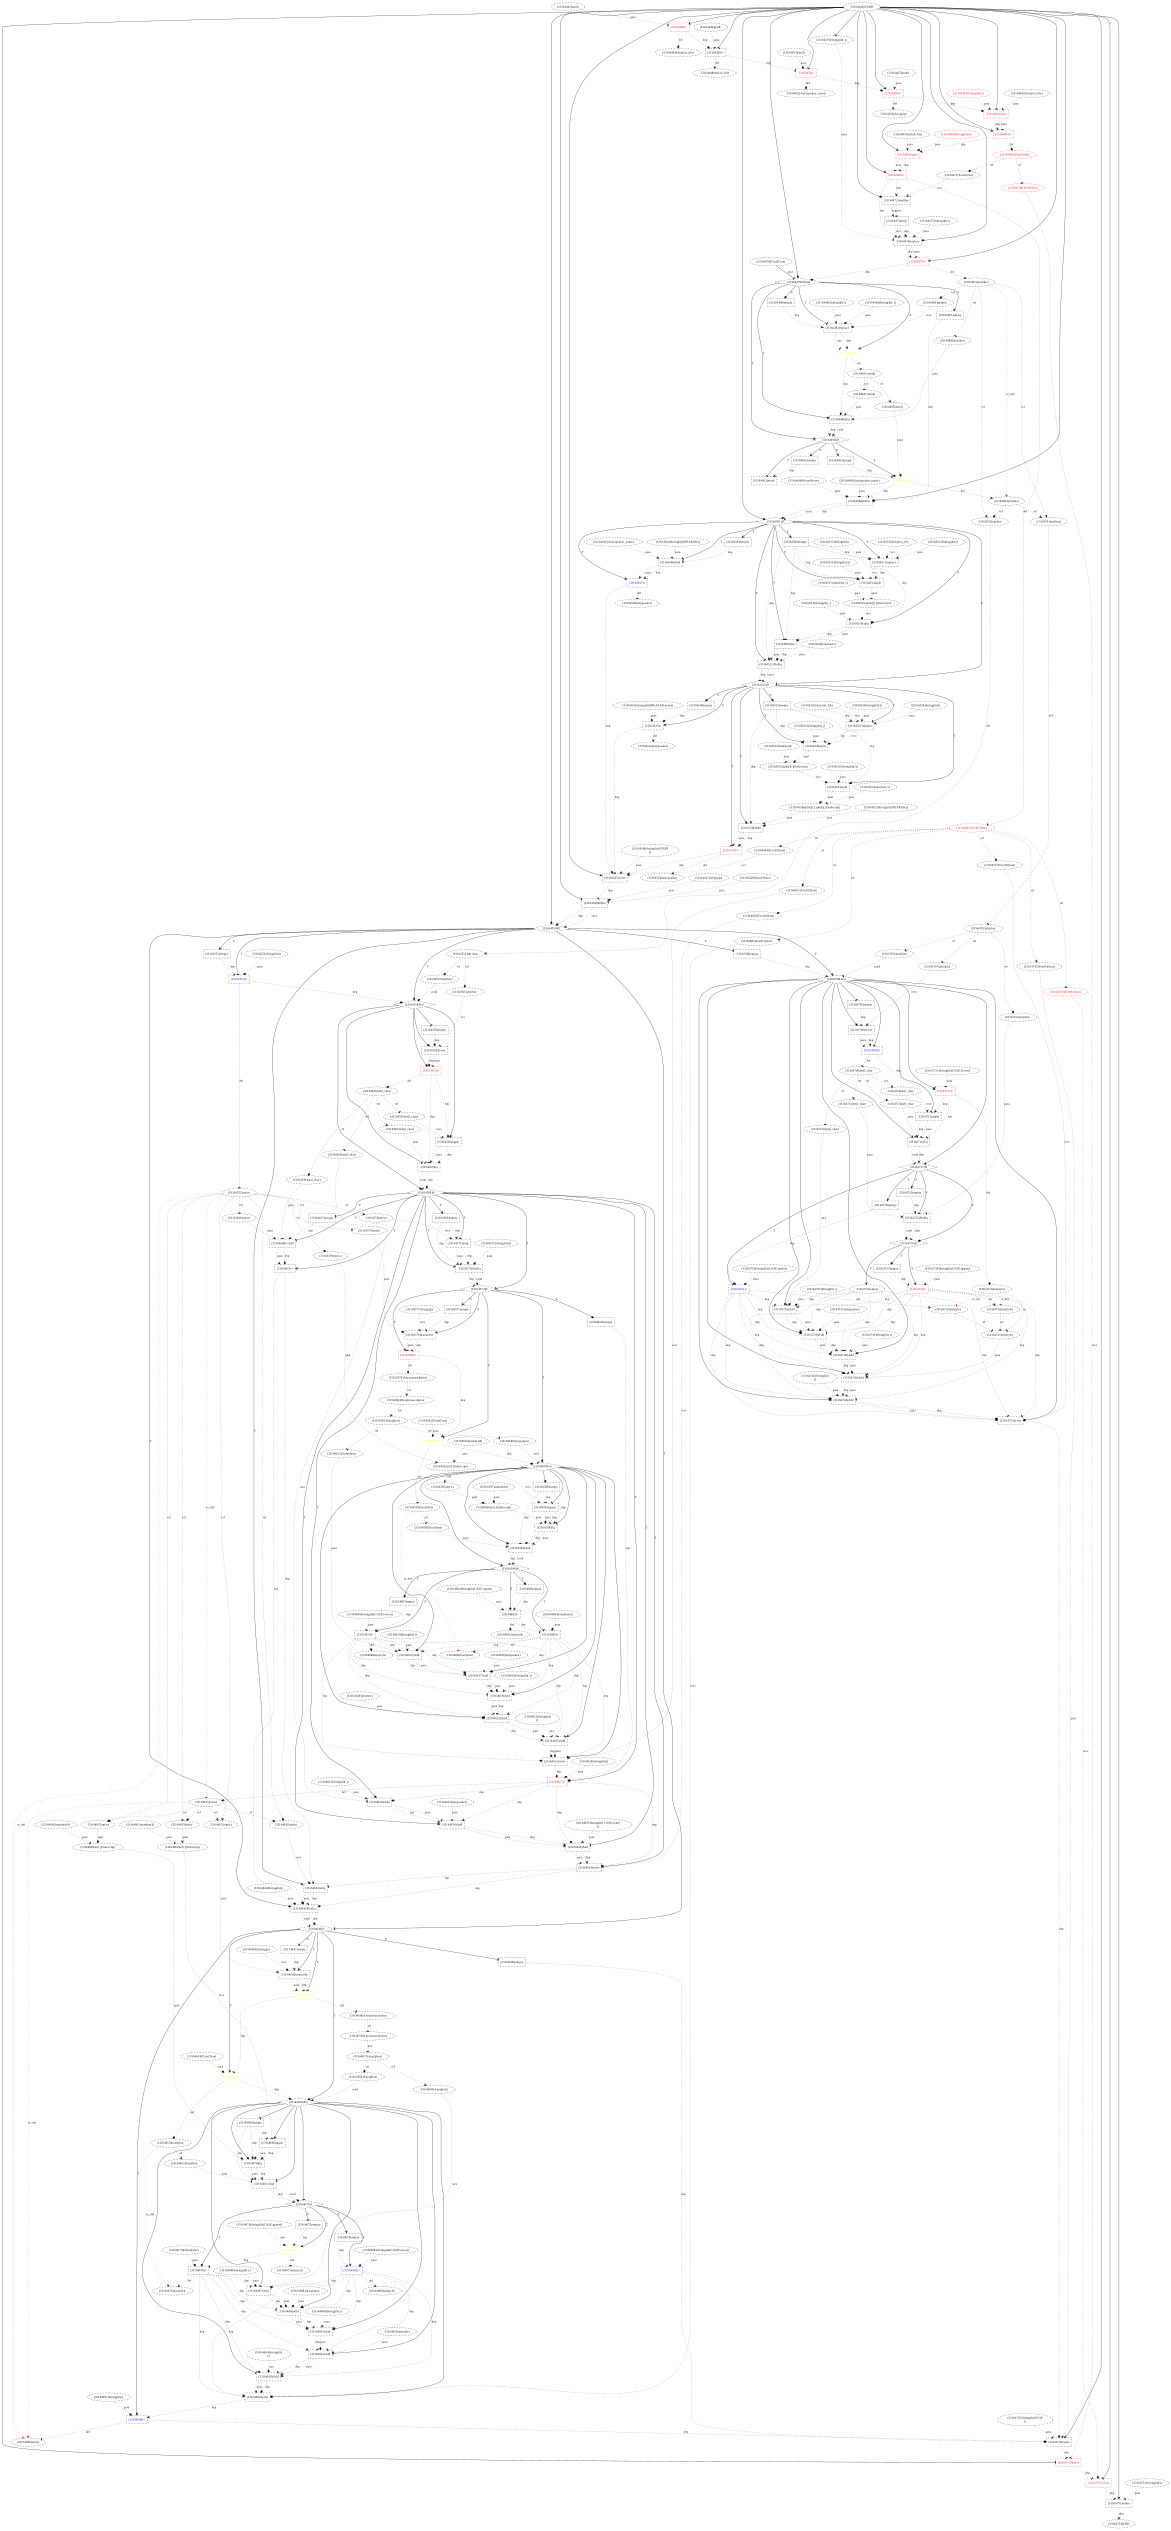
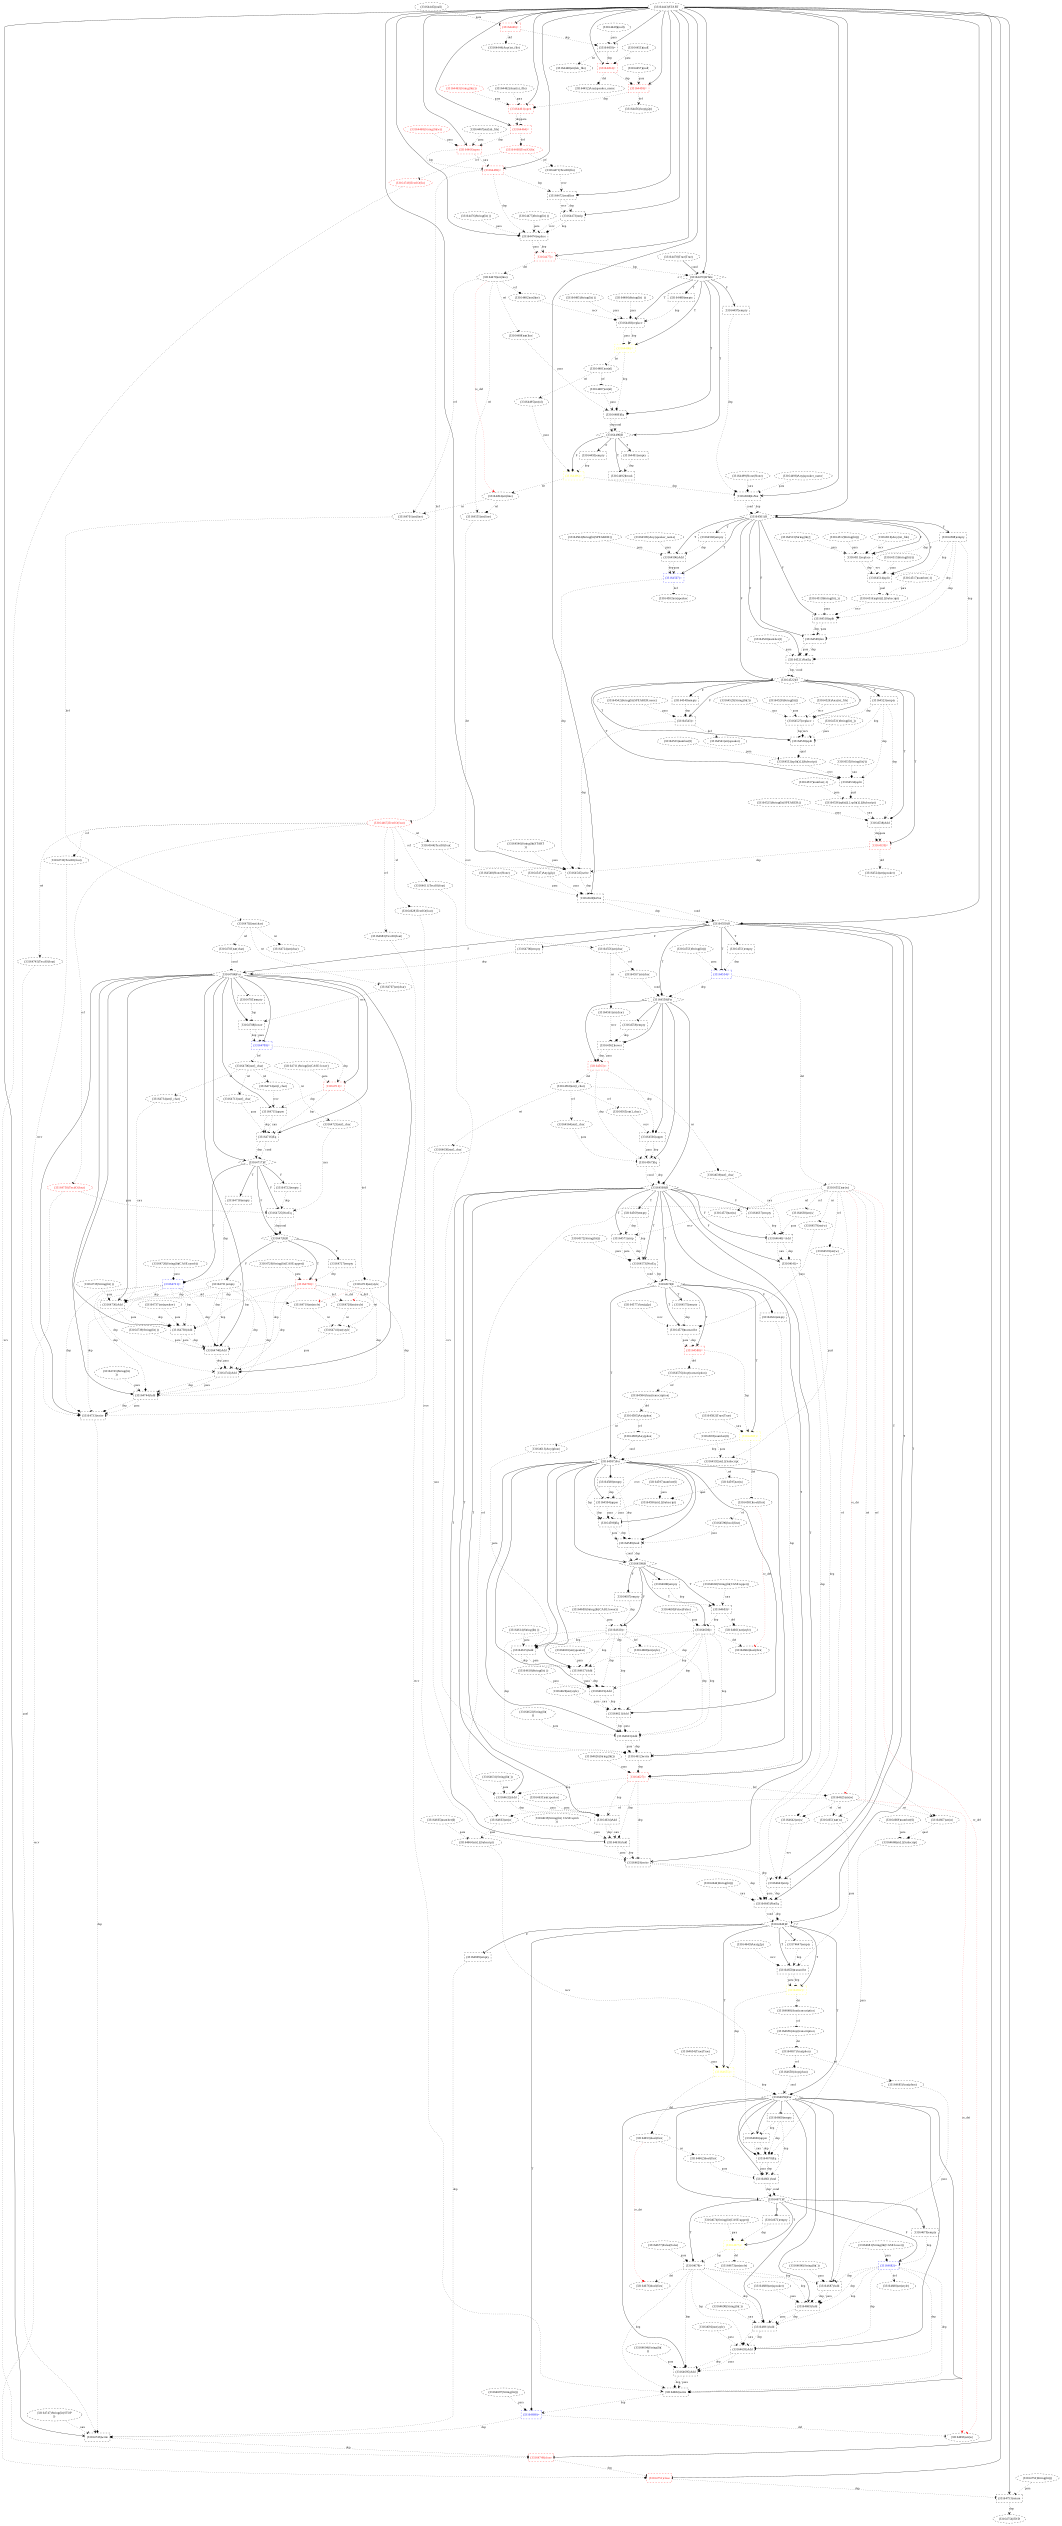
edge "(33164443)START" -> "(33164476)String(lit( ))": now "(33164443)START" -> "(33164473)strip"
edge "(33164724)str(char)" -> "(33164725)NotEq": now "(33164750)TextIO(fout)" -> "(33164725)NotEq"
